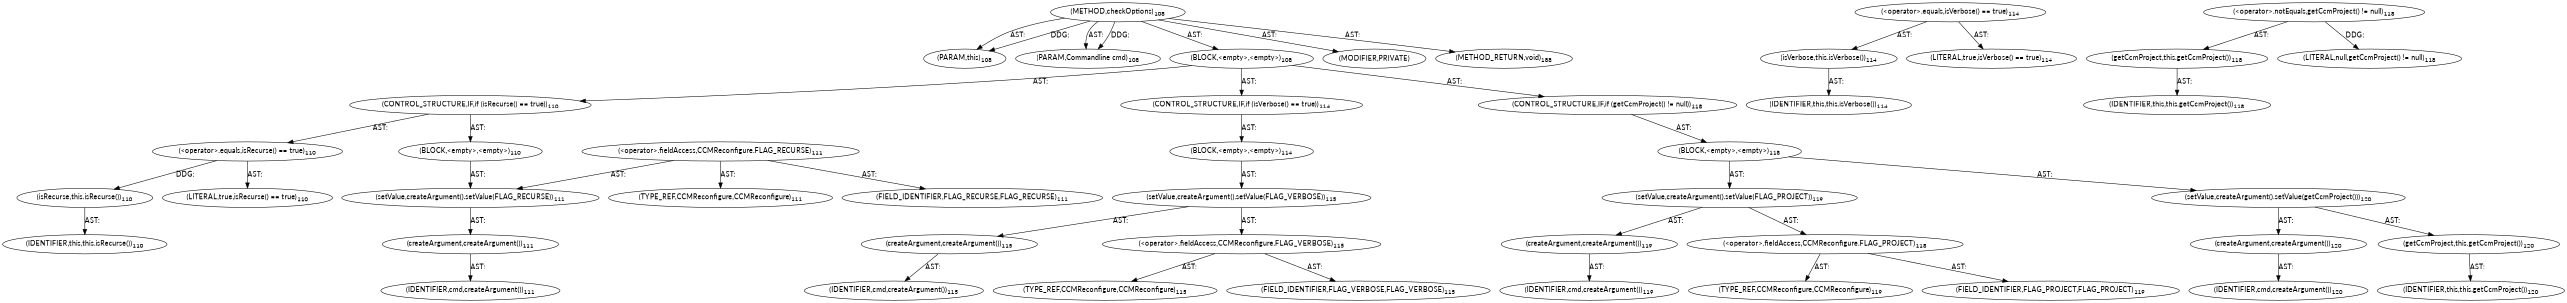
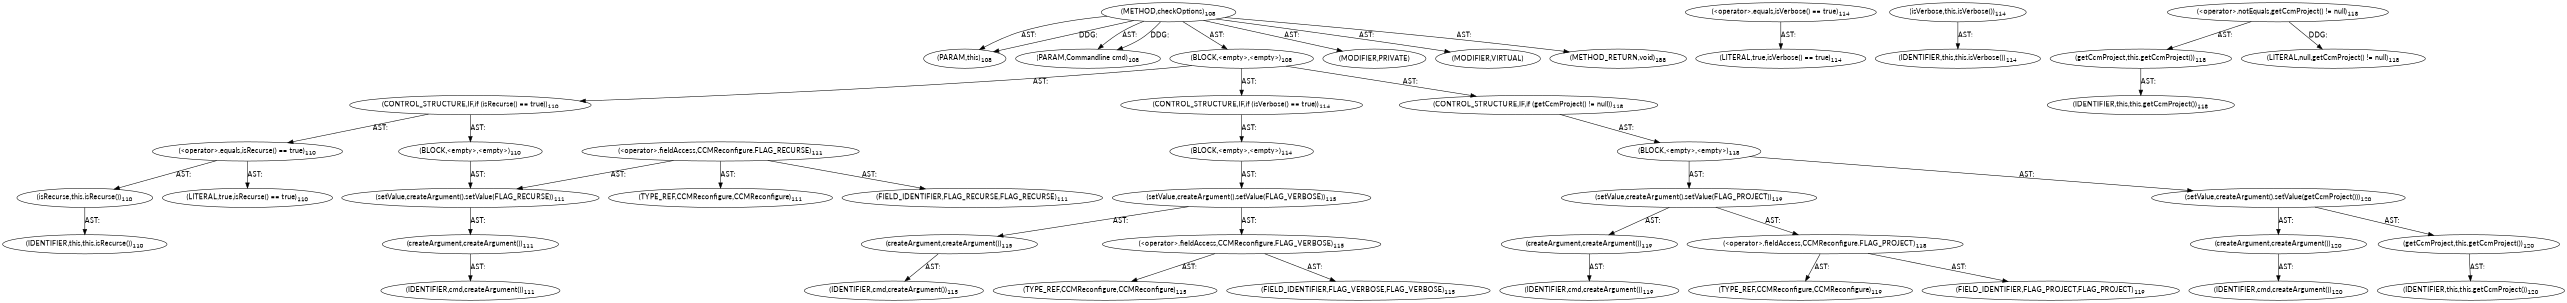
edge "(<operator>.equals,isVerbose() == true)" -> "(isVerbose,this.isVerbose())": removed, label "AST:"
node "(MODIFIER,VIRTUAL)": added
edge "(<operator>.equals,isRecurse() == true)" -> "(isRecurse,this.isRecurse())": label "DDG: " -> "AST: "
